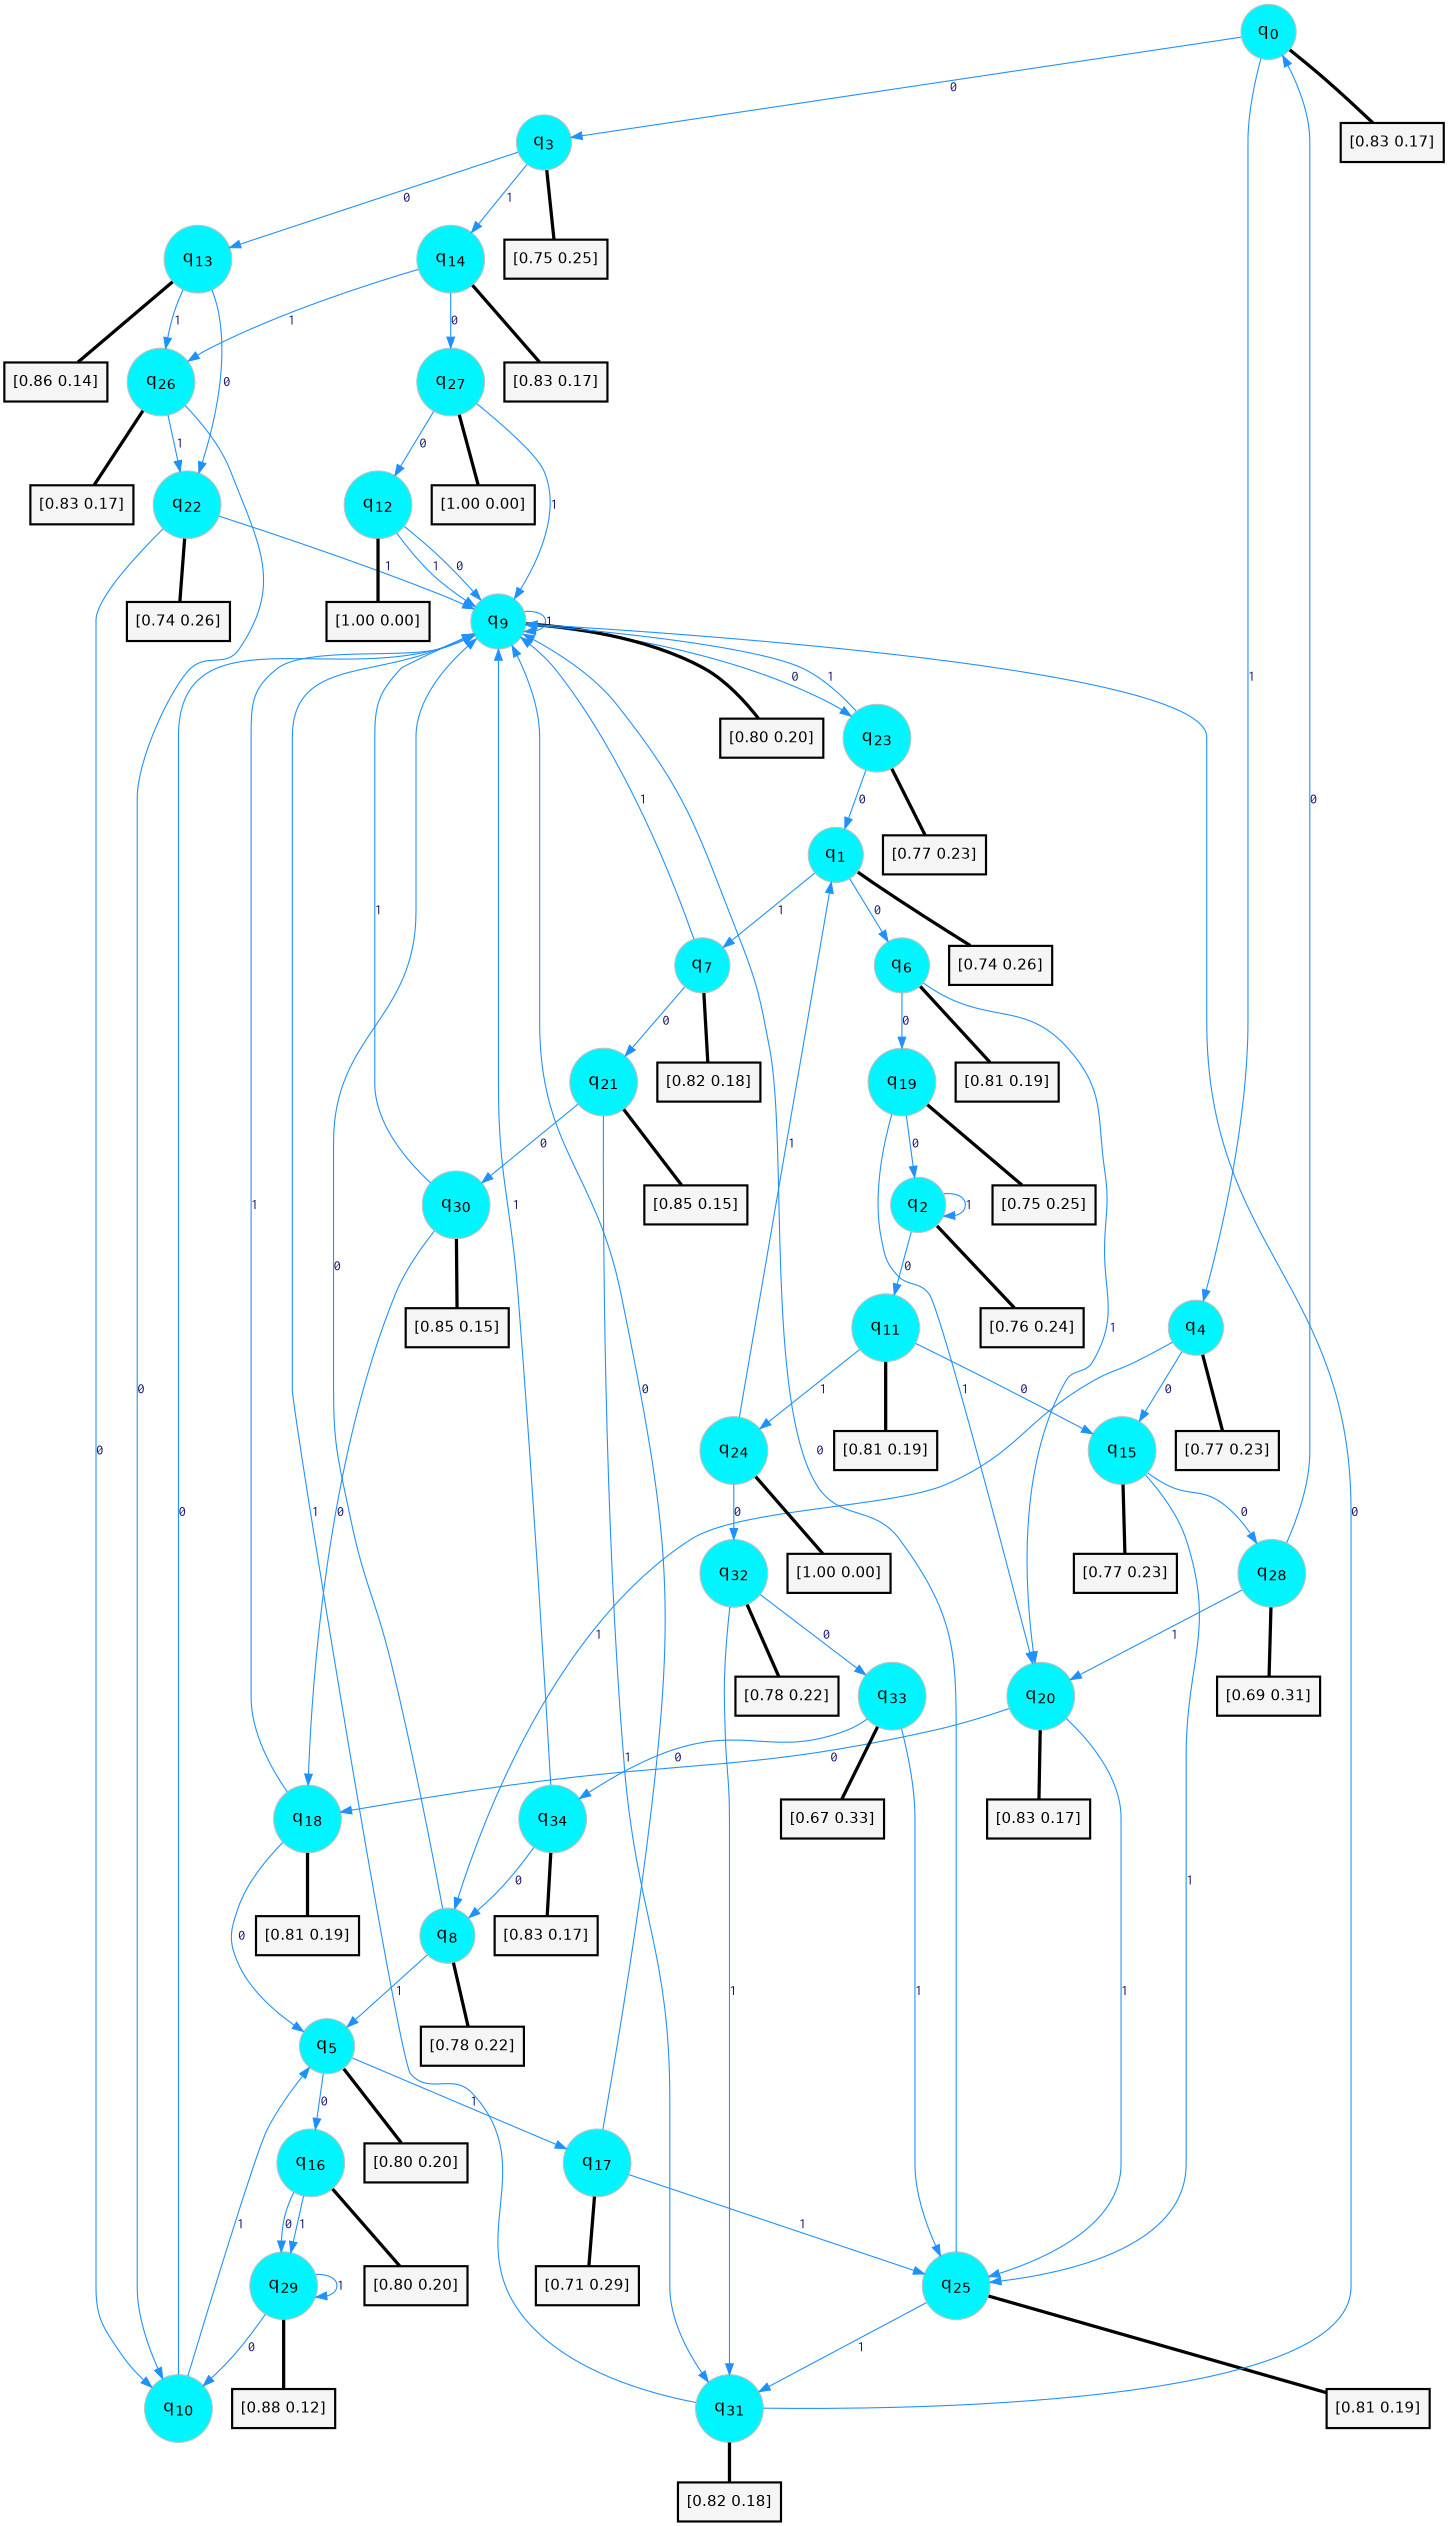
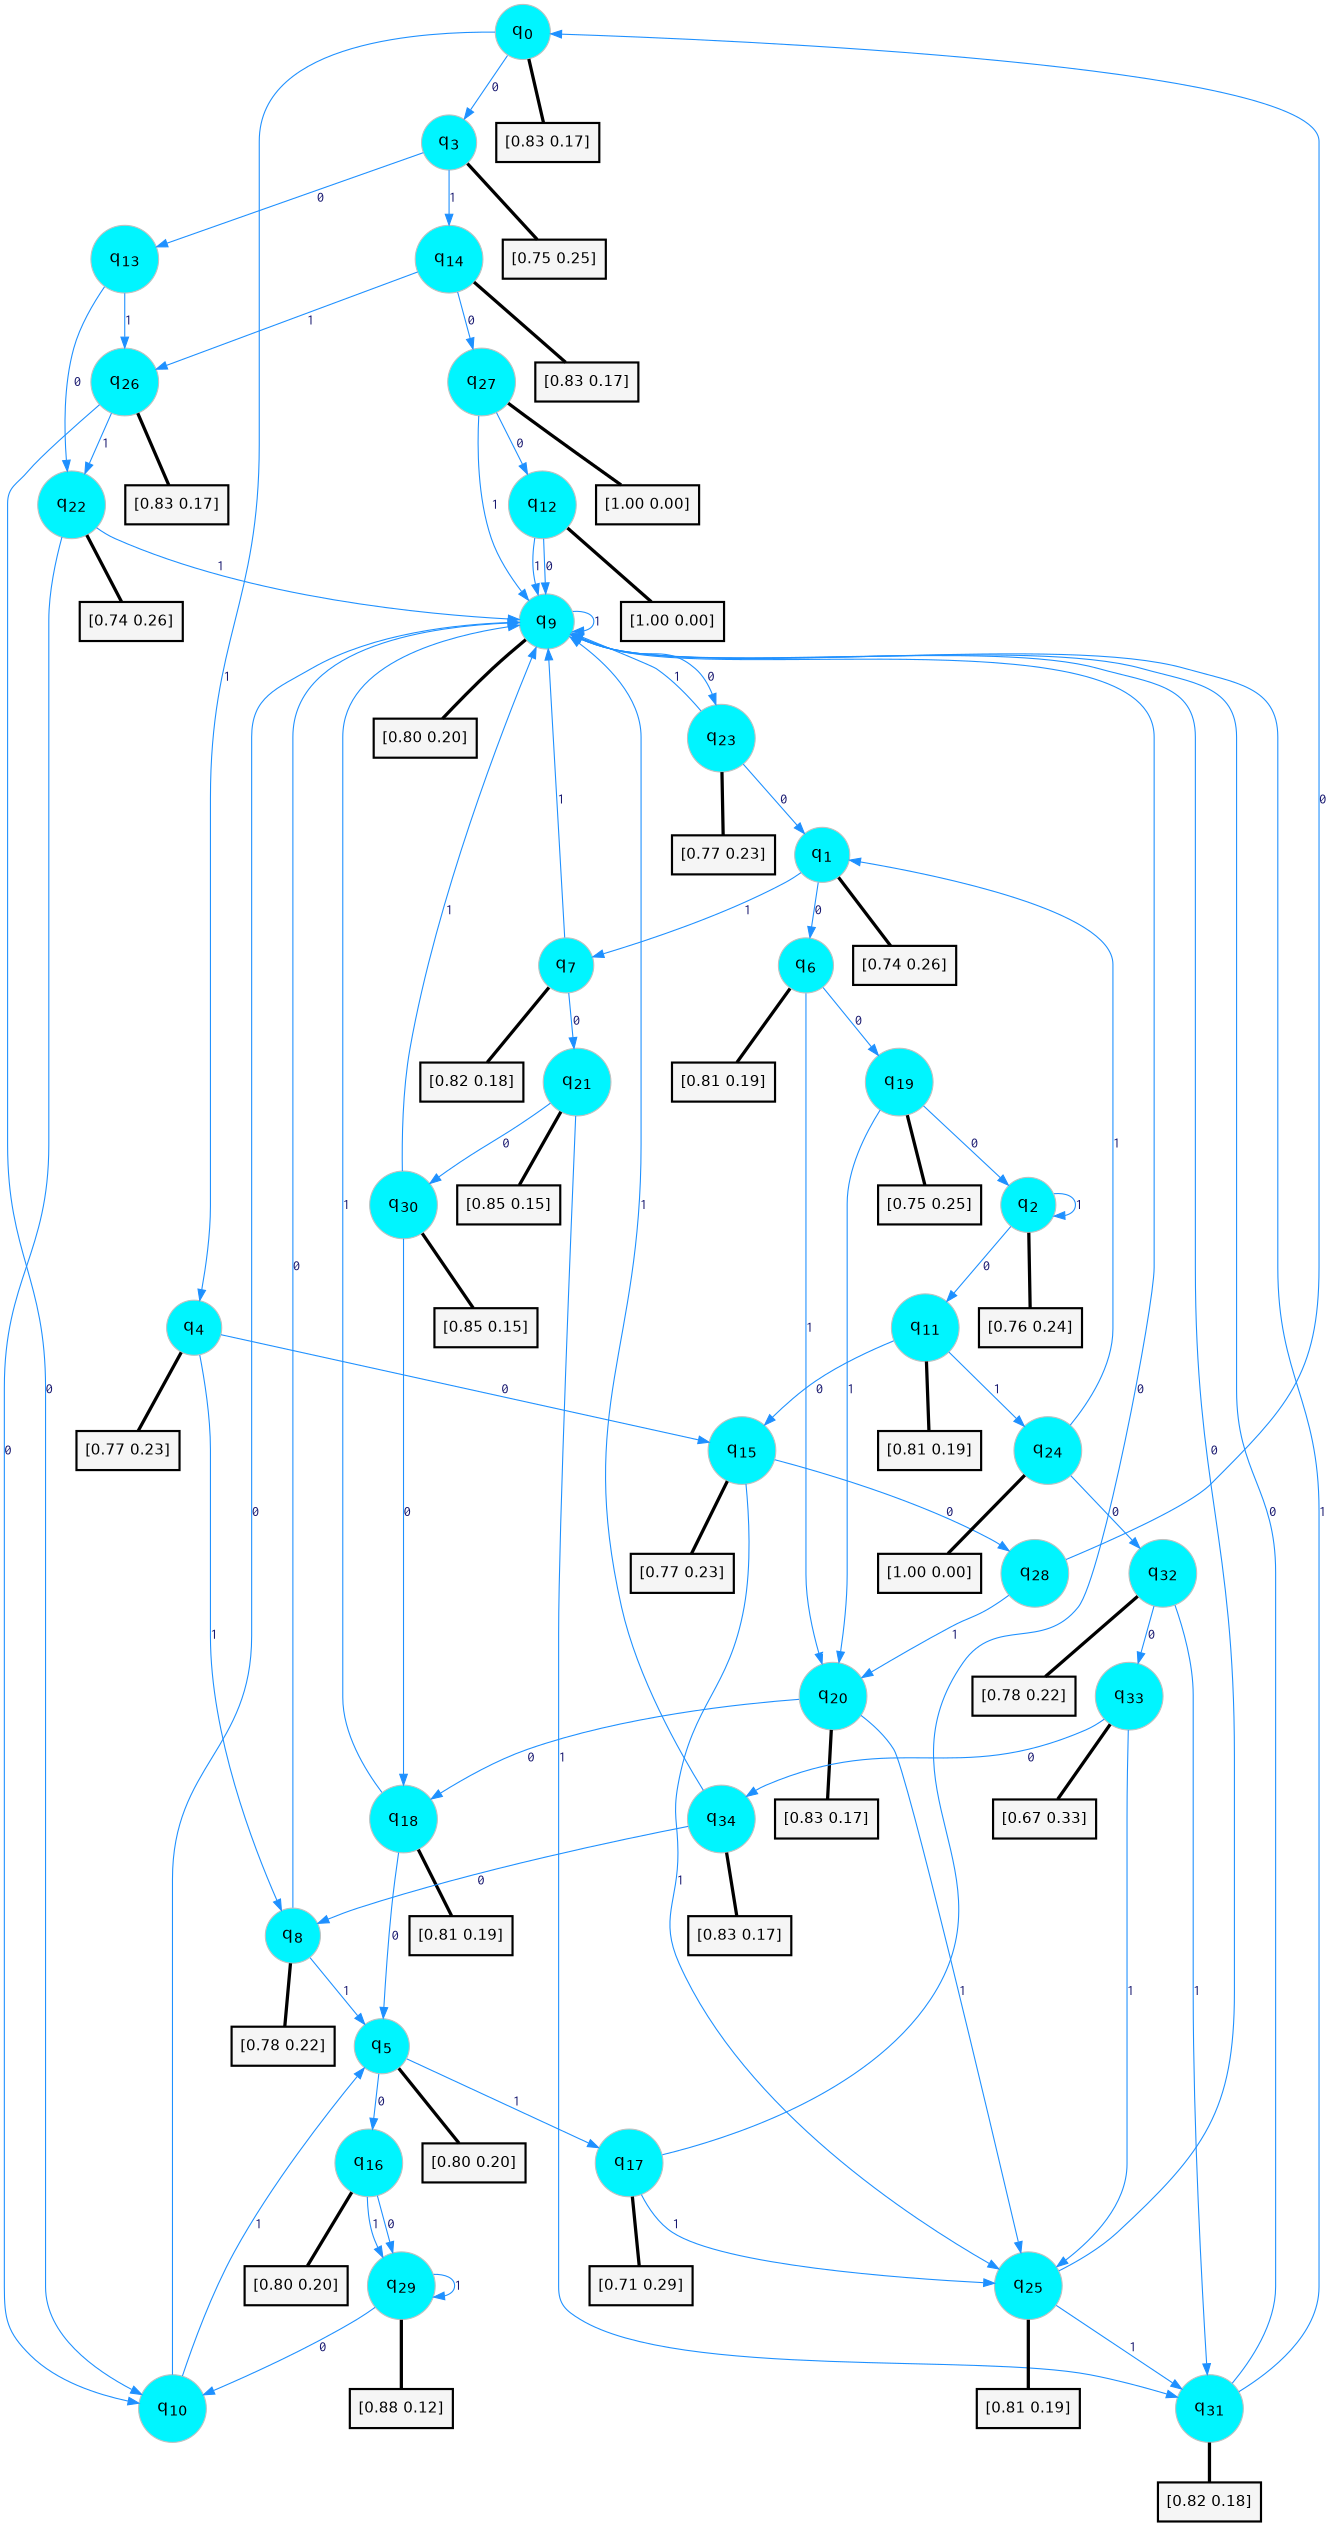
node "[0.86 0.14]": removed
node "[0.69 0.31]": removed
